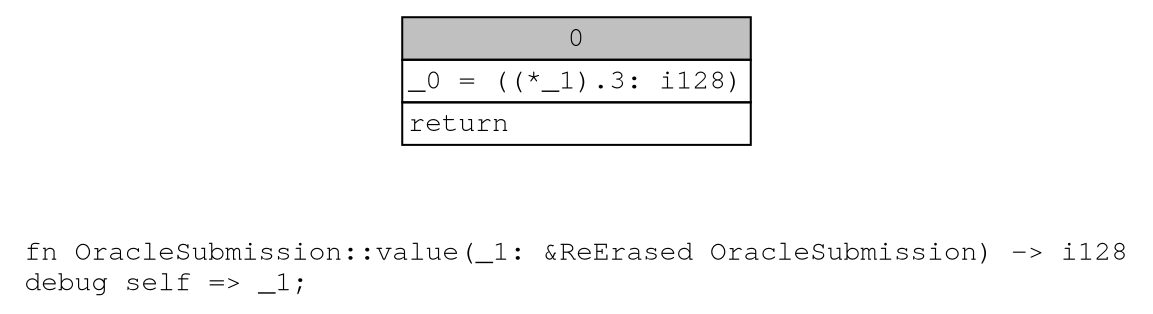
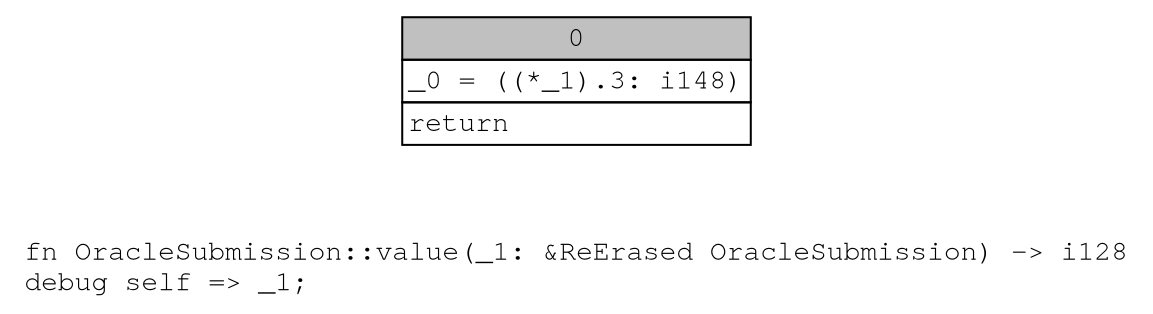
node "0": text "_0 = ((*_1).3: i128)" -> "_0 = ((*_1).3: i148)"
